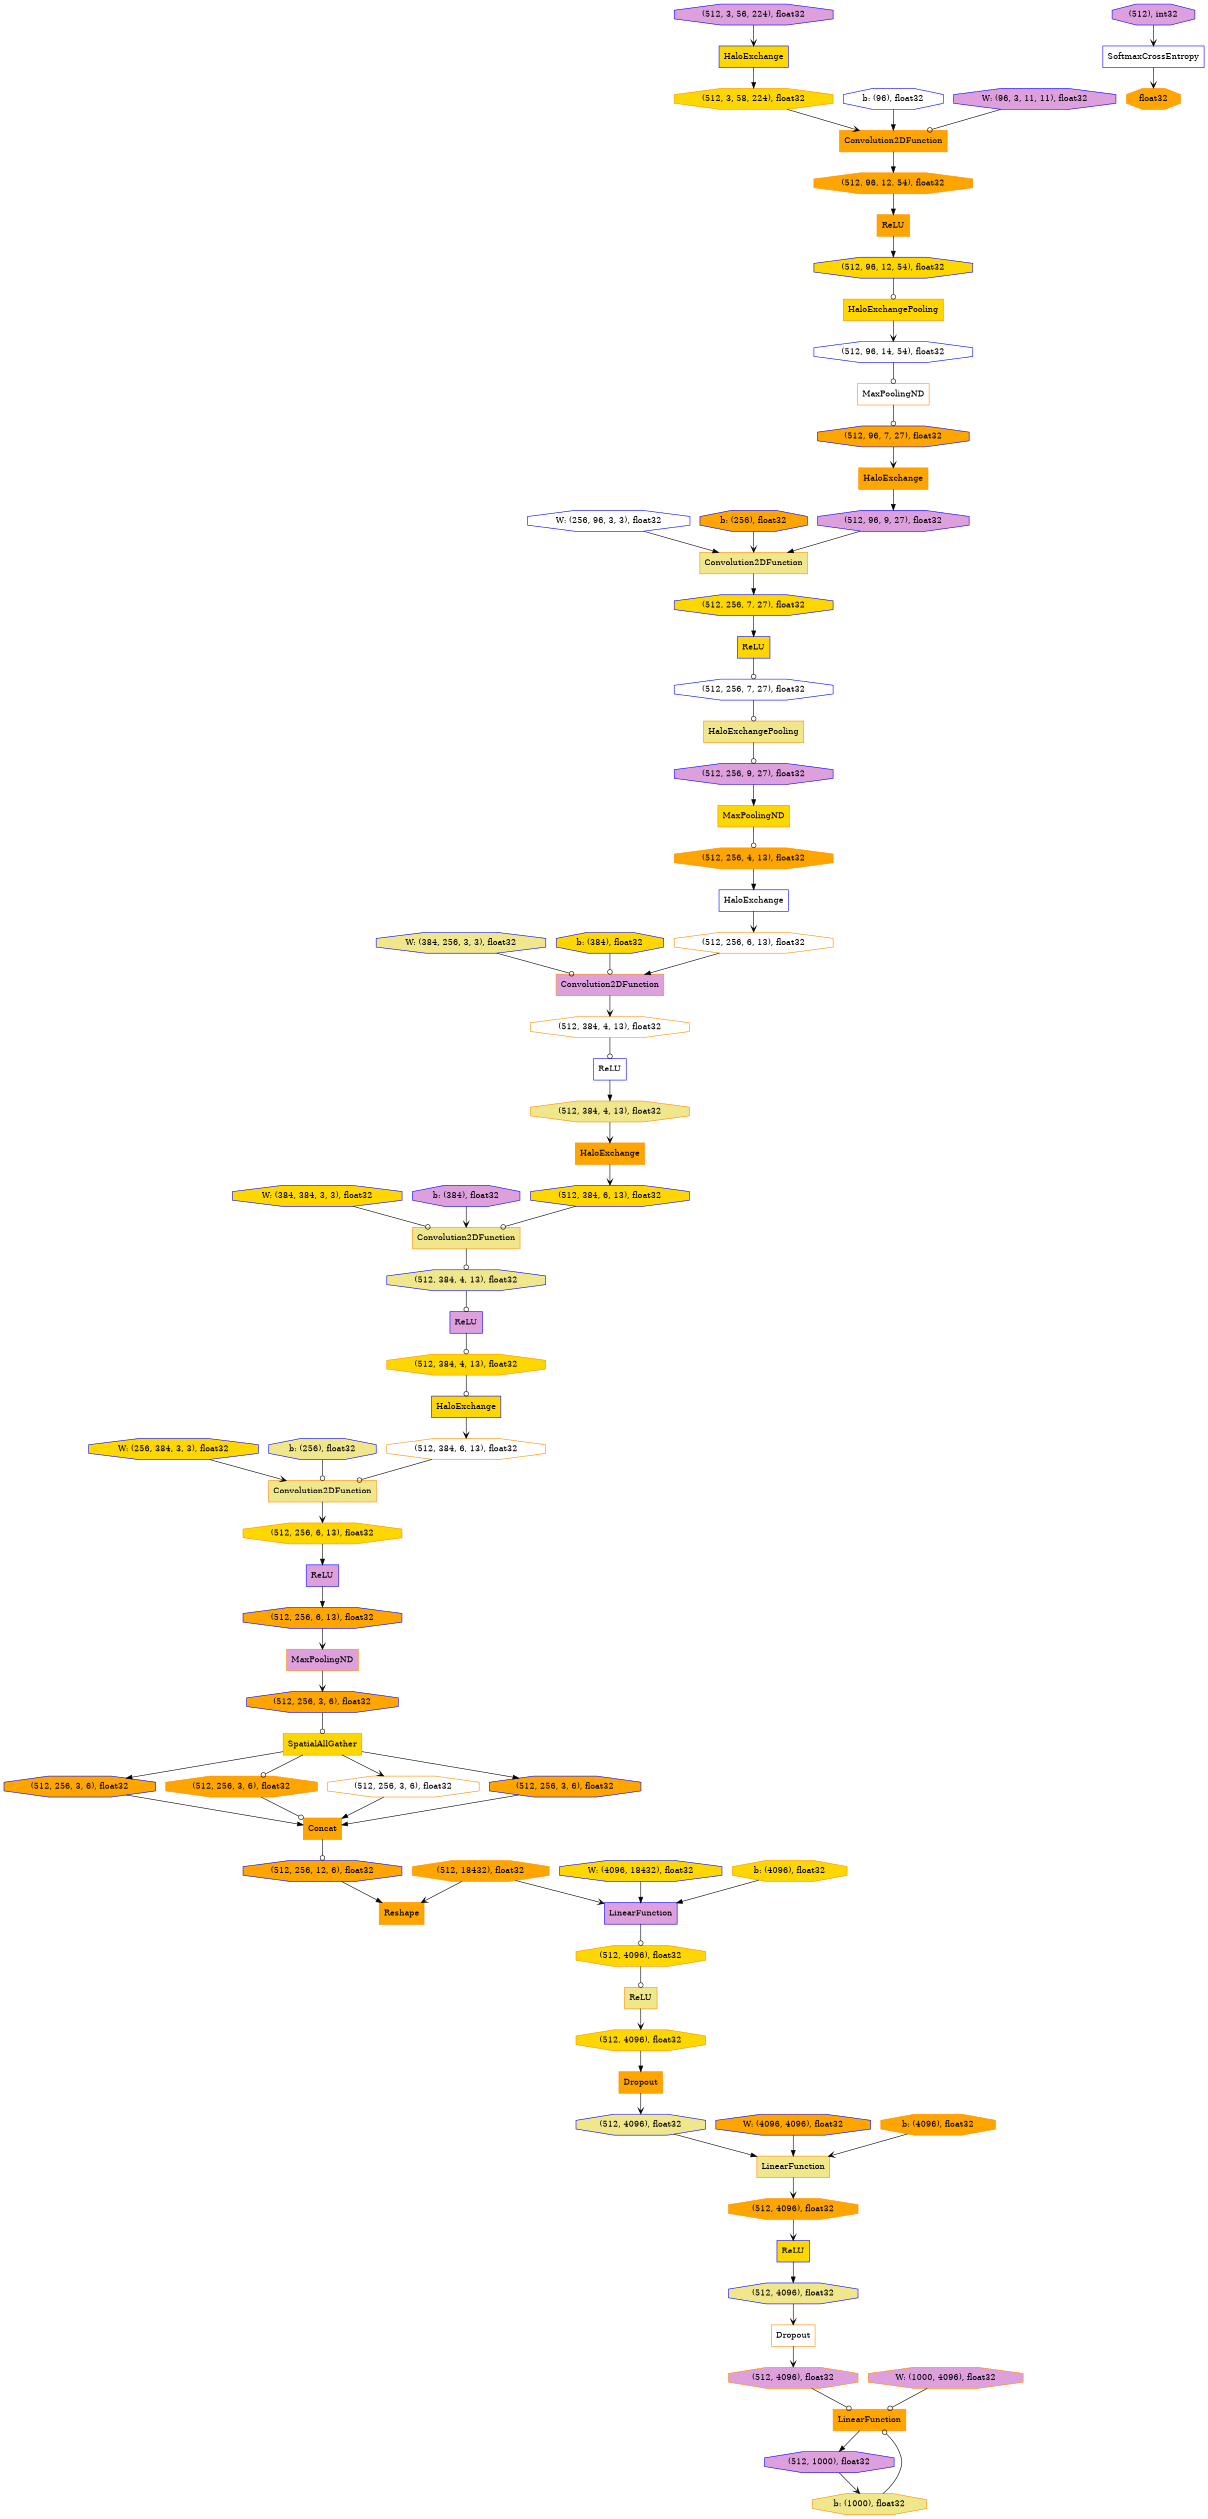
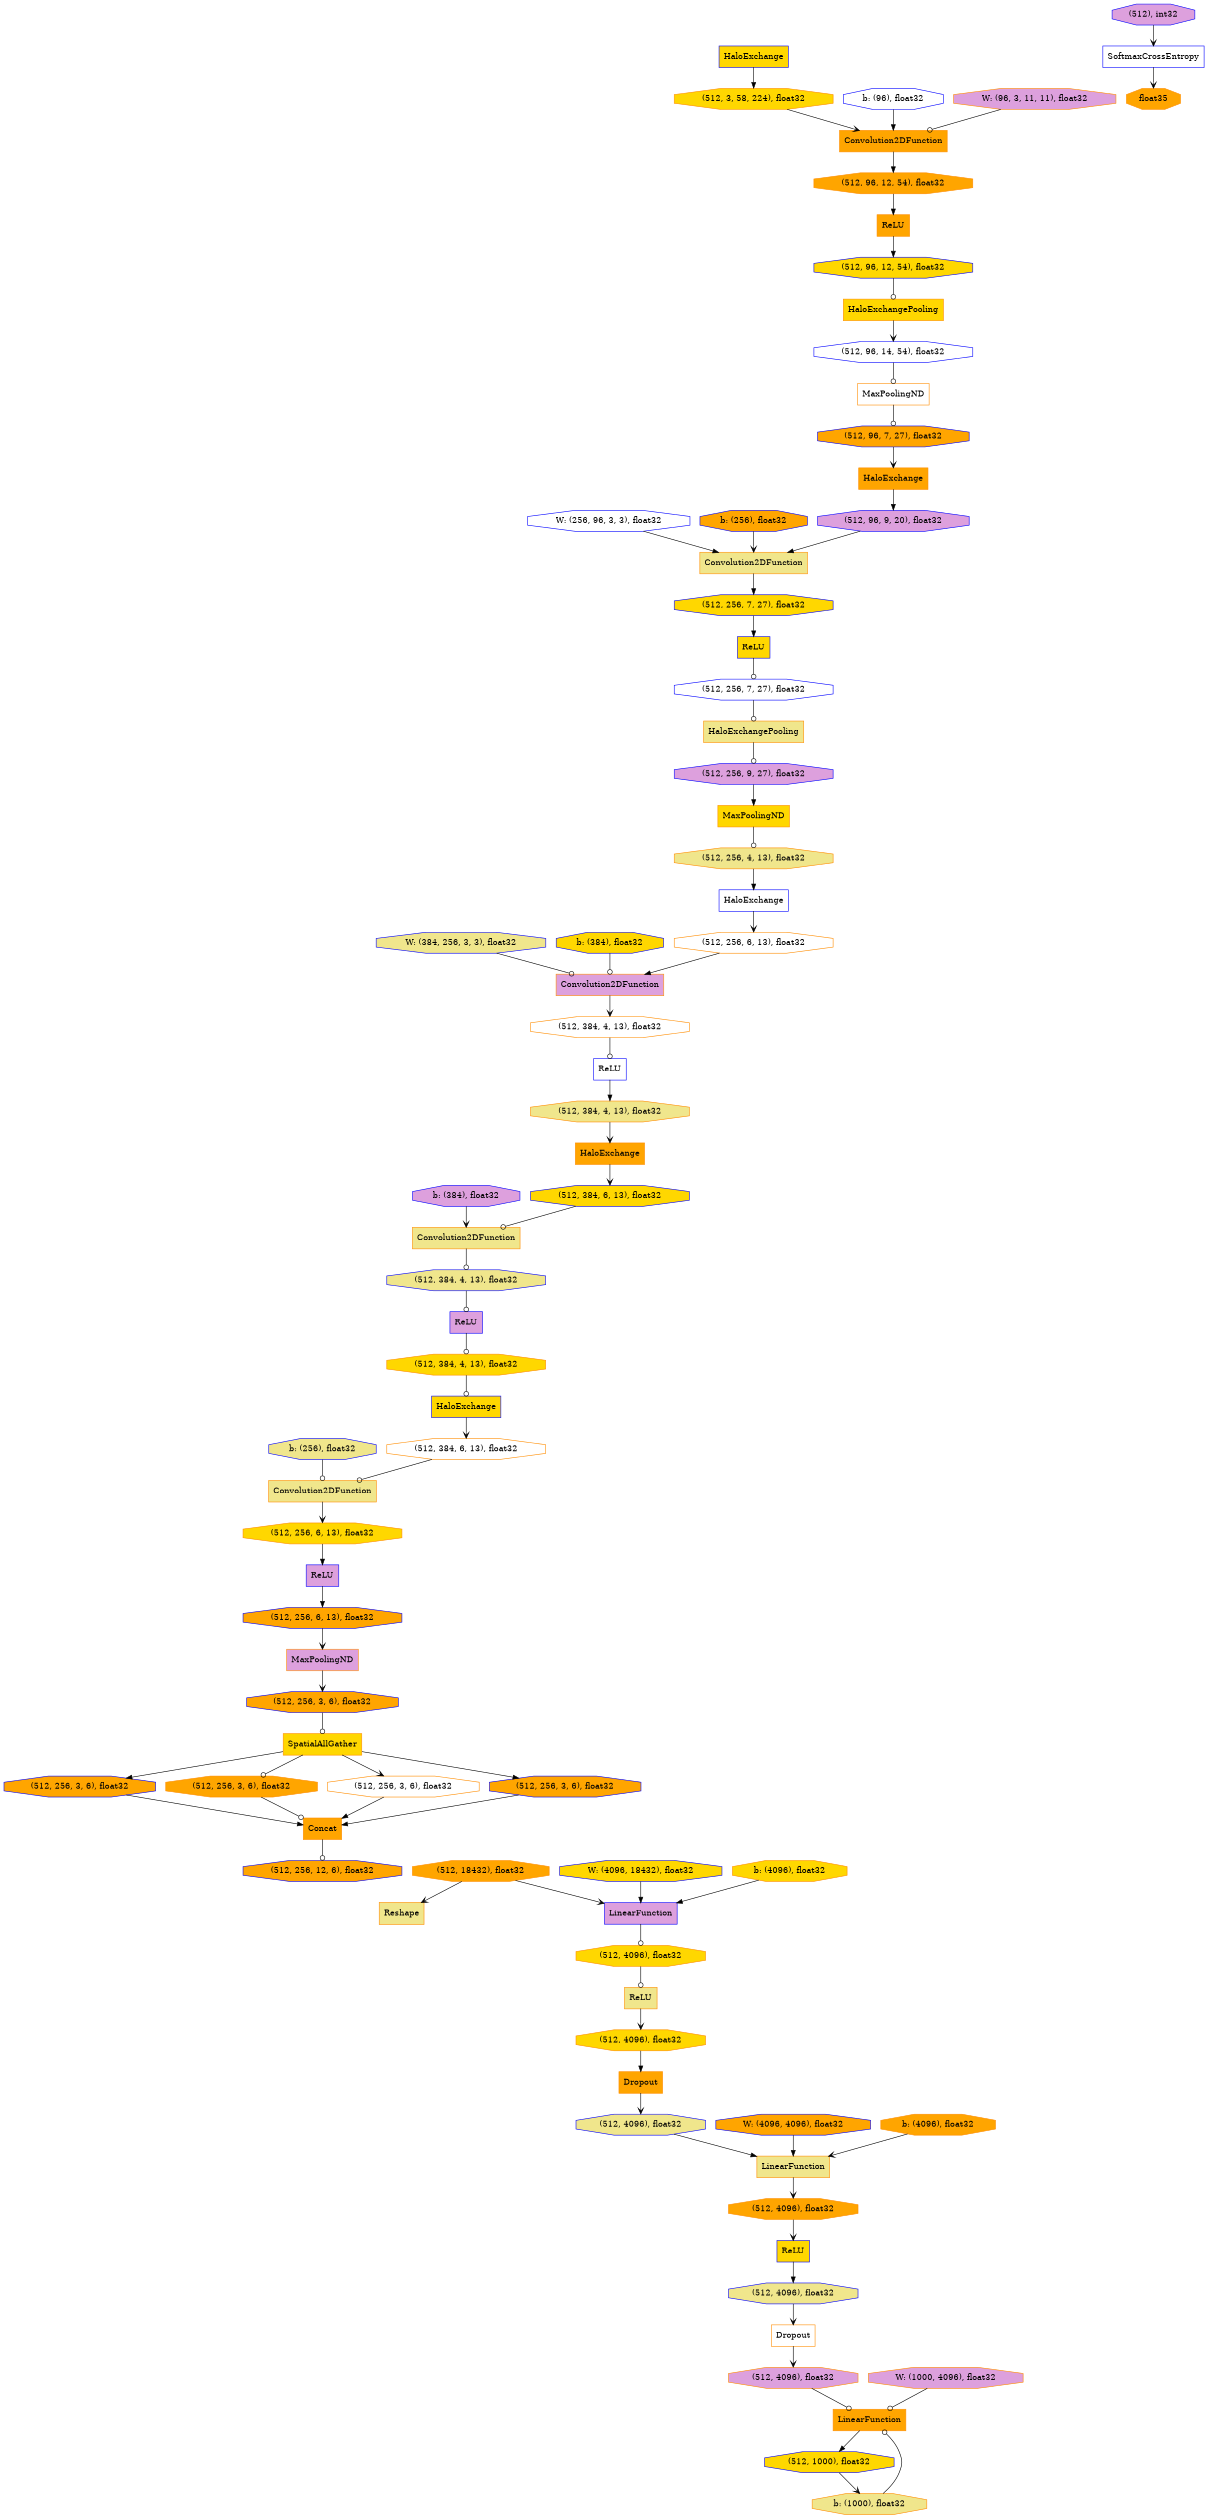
node "(512, 3, 56, 224), float32": removed
node "W: (96, 3, 11, 11), float32": color blue -> darkorange
node "float32": label "float32" -> "float35"
node "(512, 96, 9, 27), float32": label "(512, 96, 9, 27), float32" -> "(512, 96, 9, 20), float32"
node "(512, 256, 4, 13), float32": fillcolor orange -> khaki
node "W: (384, 384, 3, 3), float32": removed
node "W: (256, 384, 3, 3), float32": removed
edge "(512, 256, 12, 6), float32" -> "Reshape": removed
node "Reshape": fillcolor orange -> khaki
node "(512, 1000), float32": fillcolor plum -> gold
